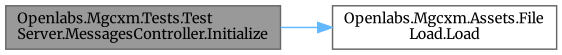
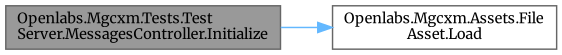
node "Openlabs.Mgcxm.Assets.File Load.Load": label "Openlabs.Mgcxm.Assets.File Load.Load" -> "Openlabs.Mgcxm.Assets.File Asset.Load"
